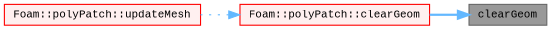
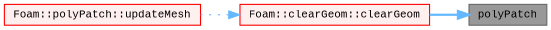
node "Foam::polyPatch::clearGeom": label "Foam::polyPatch::clearGeom" -> "Foam::clearGeom::clearGeom"
node "clearGeom": label "clearGeom" -> "polyPatch"
